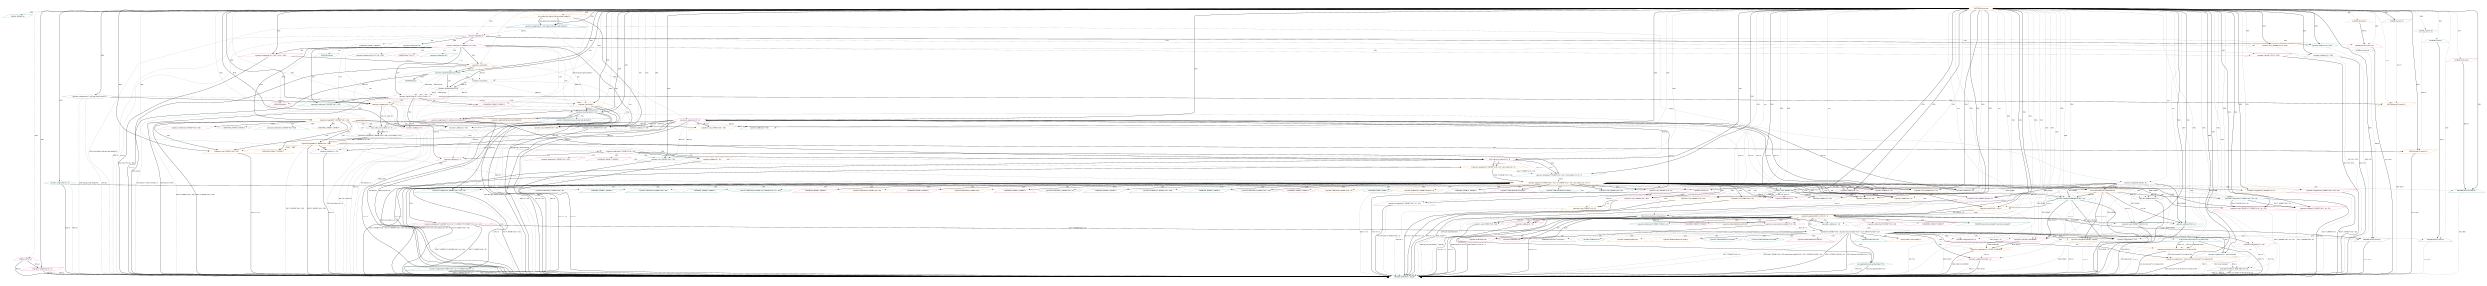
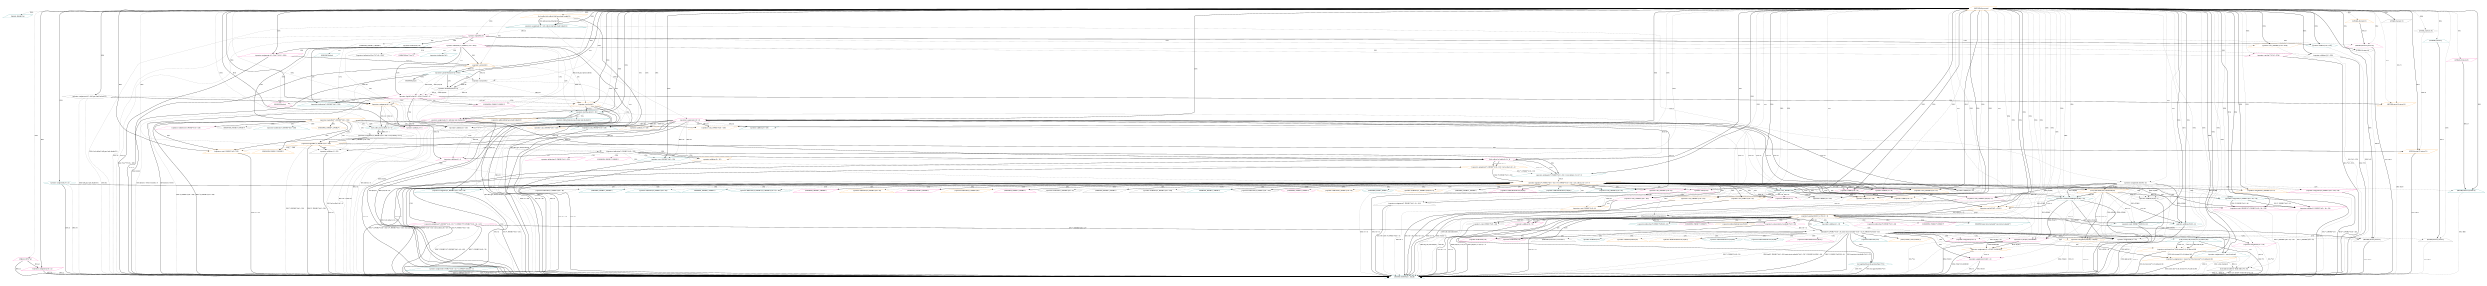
edge "(METHOD,tftp_connect)" -> "(LITERAL,0,return 0;)": added, label "DDG:"
edge "(<operator>.assignment,v15[188] = v2)" -> "(<operator>.cast,(_WORD *)(v13 + 52))": now "(<operator>.assignment,v15[188] = v2)" -> "(<operator>.assignment,v5 = v15)"
edge "(<operator>.or,v15[147] | 0x2000000)" -> "(METHOD_RETURN,int __fastcall)": style dashed -> bold
